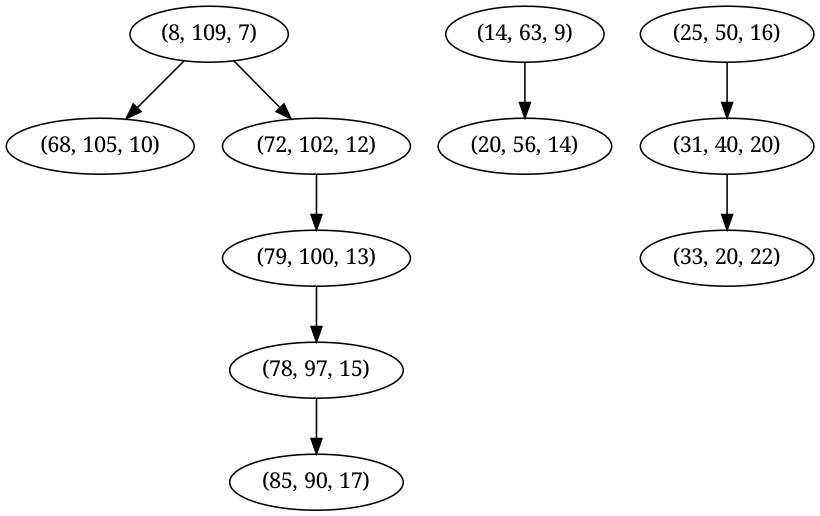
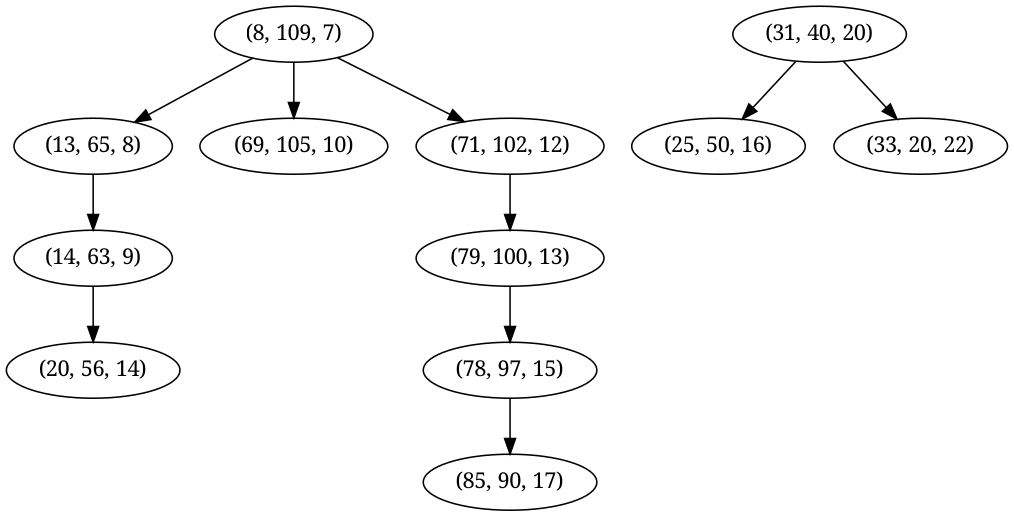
edge "(25, 50, 16)" -> "(31, 40, 20)": reversed
node "(13, 65, 8)": added
node "(68, 105, 10)": label "(68, 105, 10)" -> "(69, 105, 10)"
node "(72, 102, 12)": label "(72, 102, 12)" -> "(71, 102, 12)"
